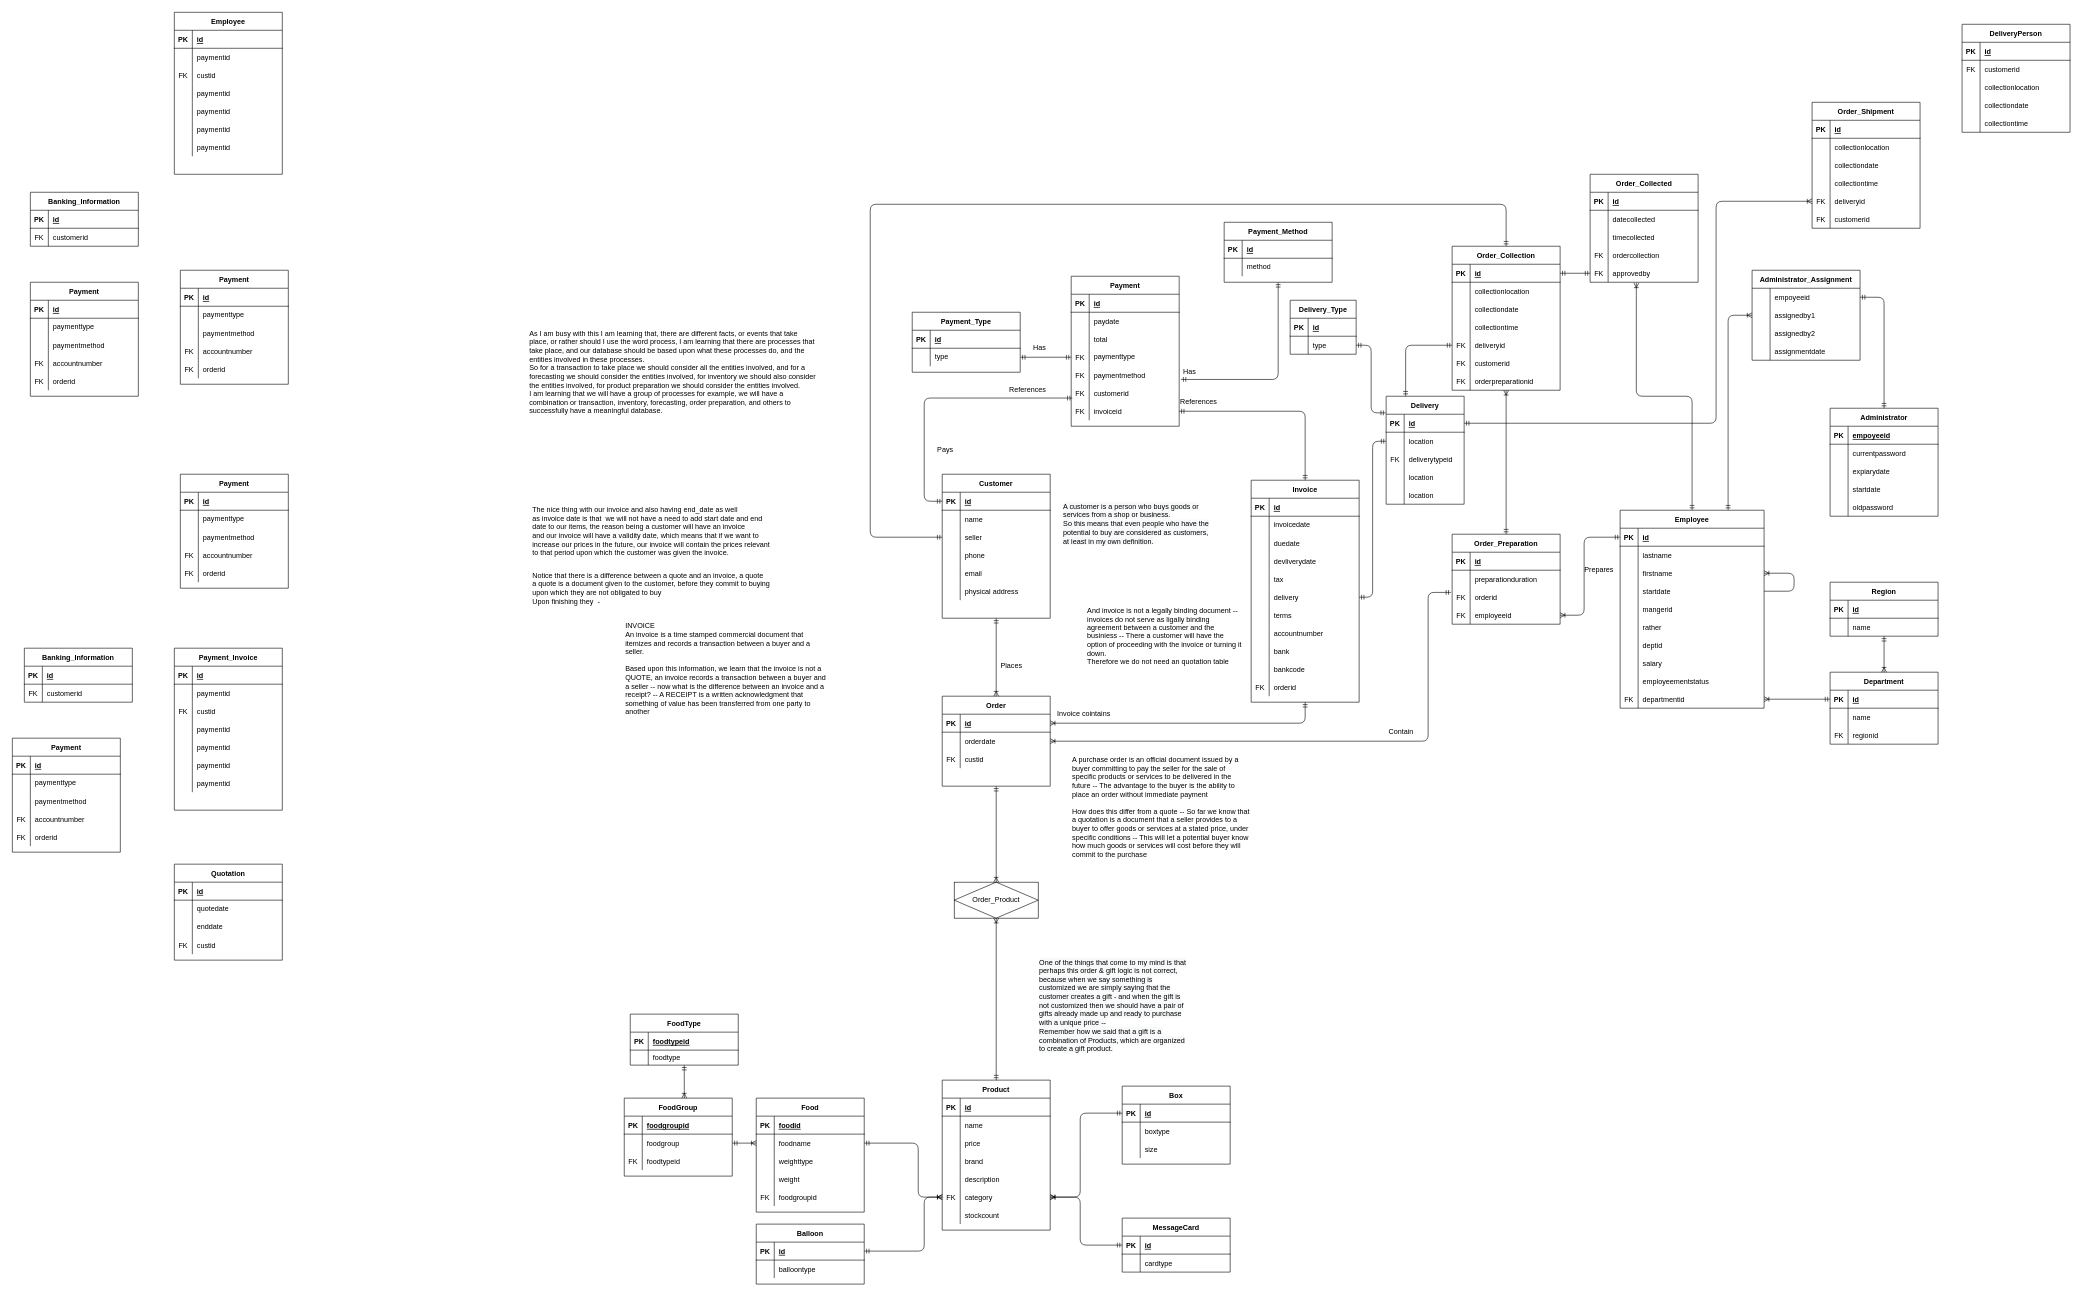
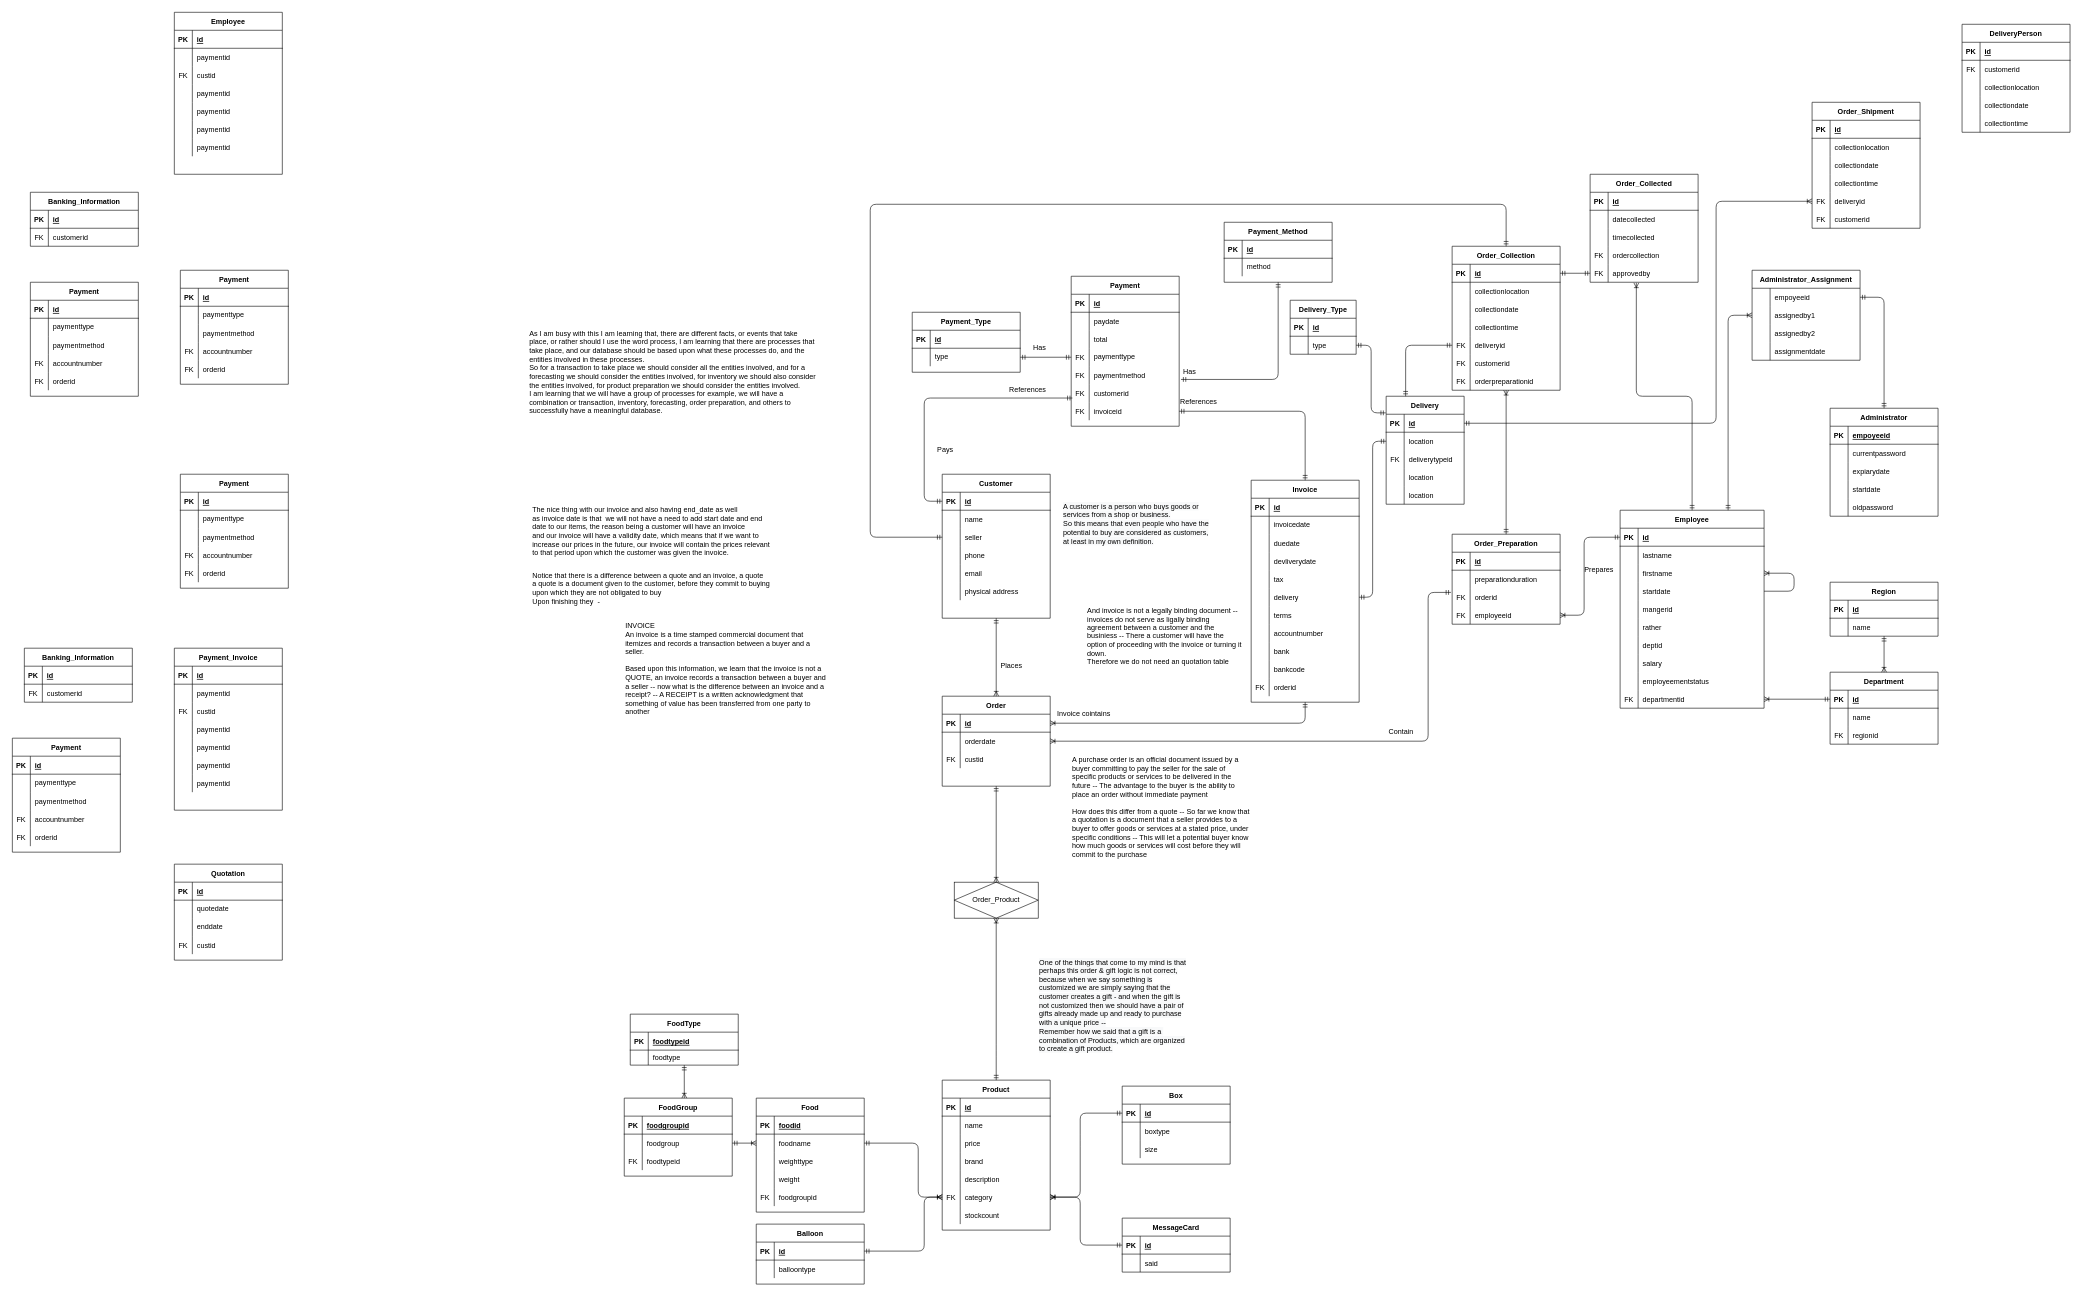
node "cardtype": label "cardtype" -> "said"
